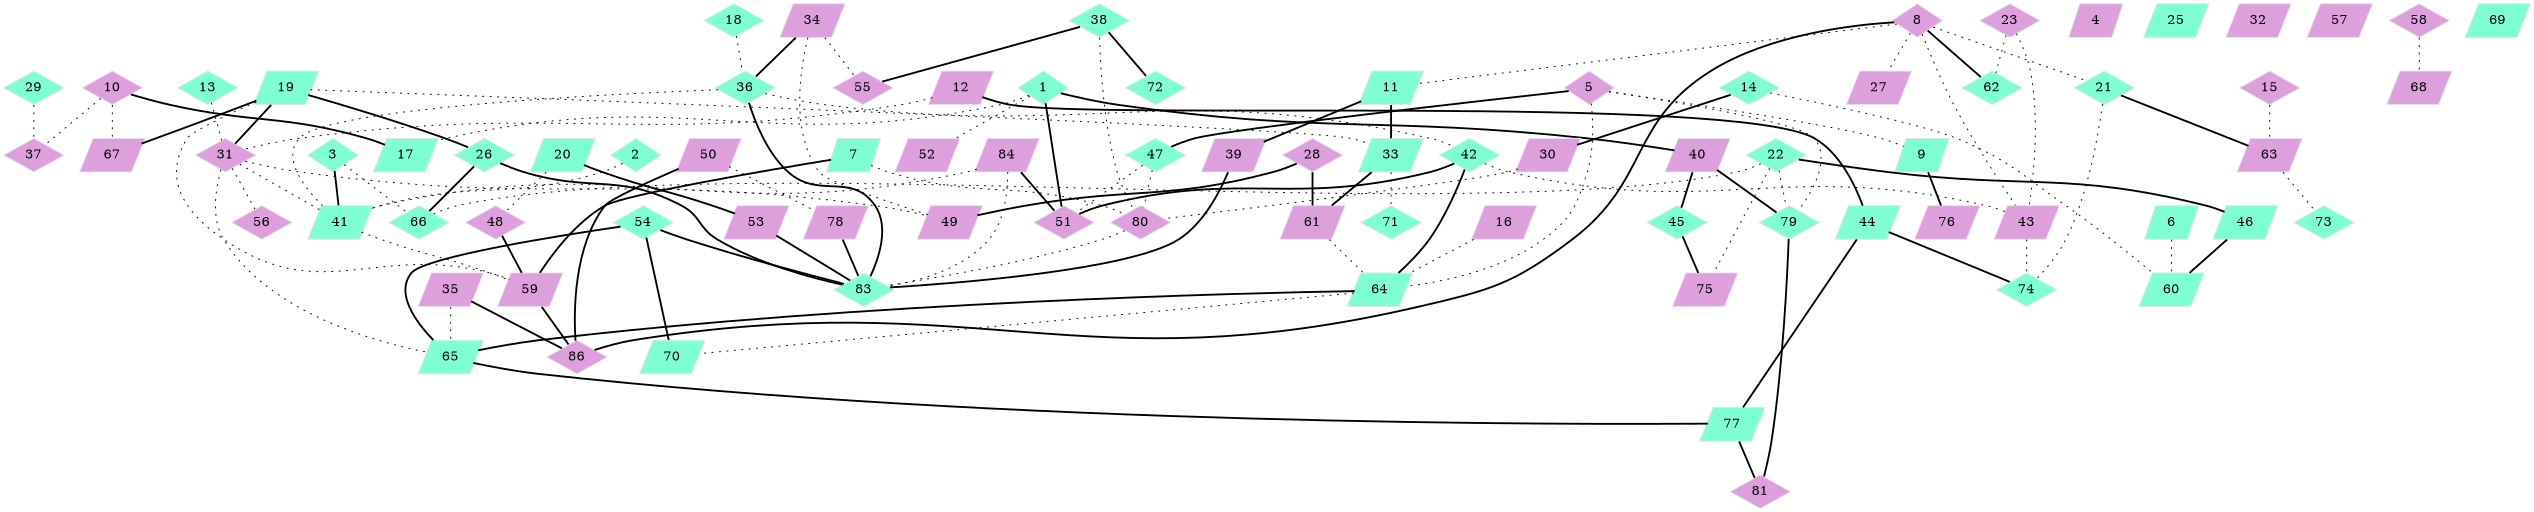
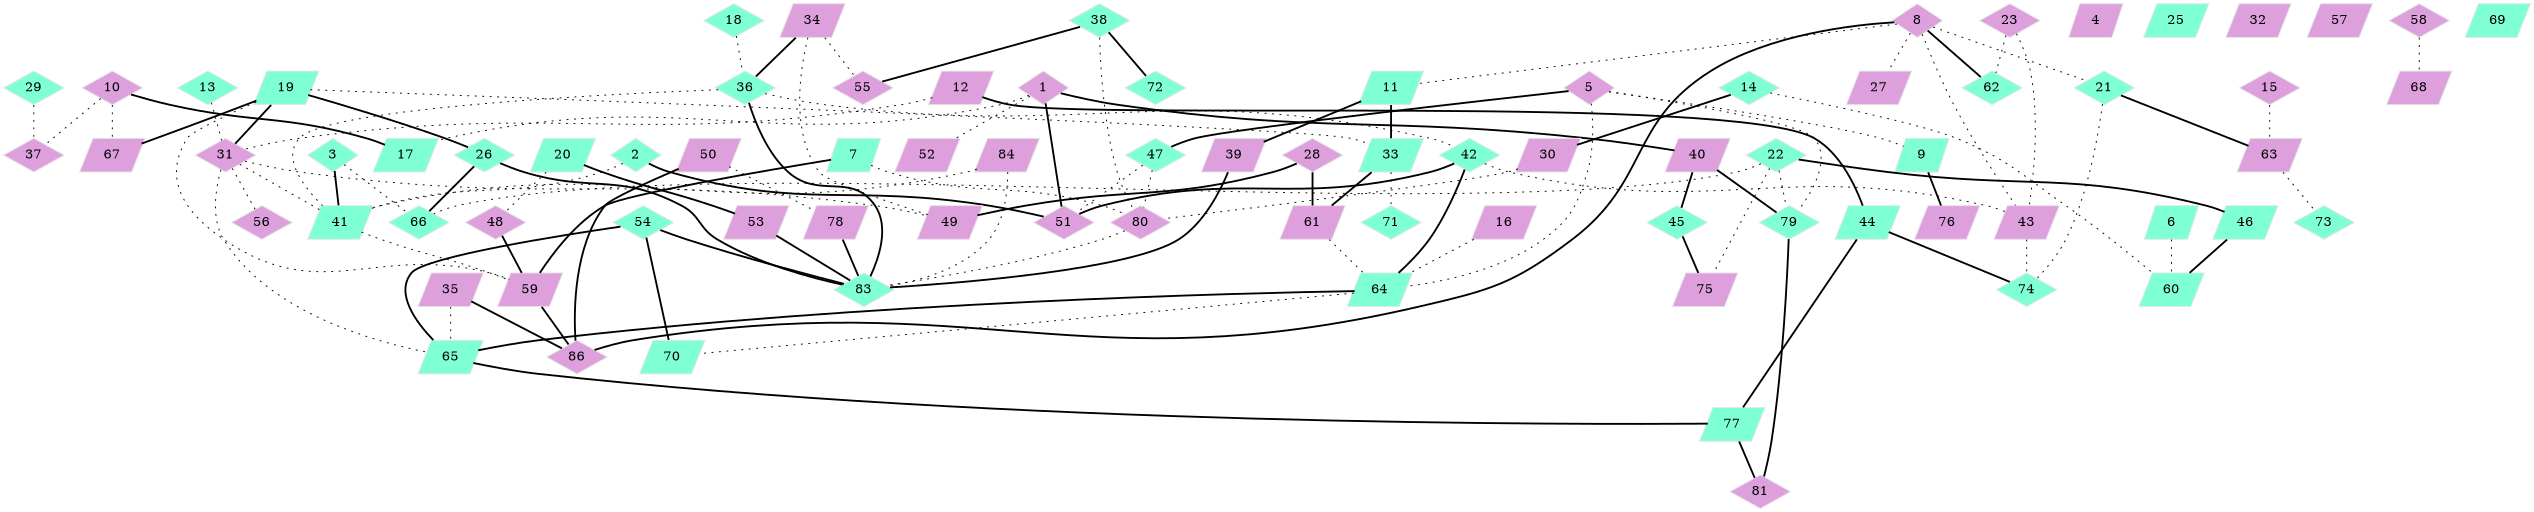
node "1": fillcolor aquamarine -> plum
edge "84" -- "51": now "2" -- "51"
